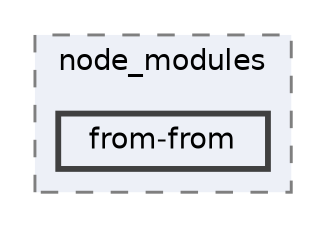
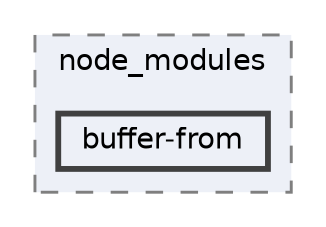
node "from-from": label "from-from" -> "buffer-from"
